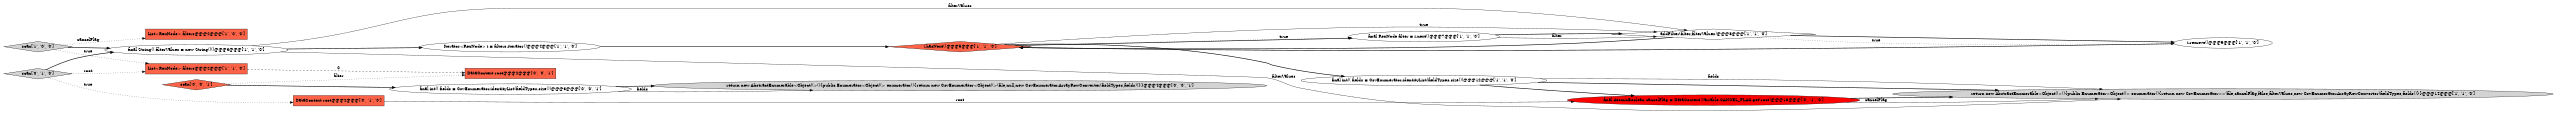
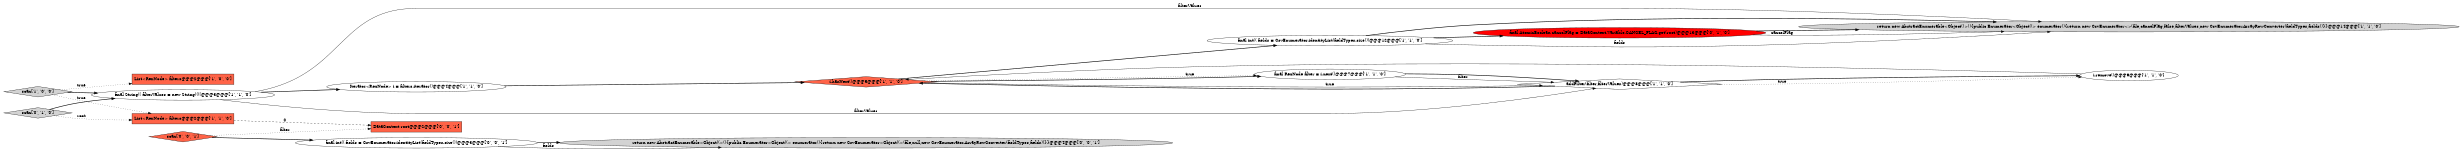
edge "scan['1', '0', '0']" -> "List<RexNode> filters@@@2@@@['1', '0', '0']": label "cancelFlag" -> "true"
edge "i.remove()@@@9@@@['1', '1', '0']" -> "i.hasNext()@@@5@@@['1', '1', '0']": style bold -> solid
node "DataContext root@@@2@@@['0', '1', '0']": removed
